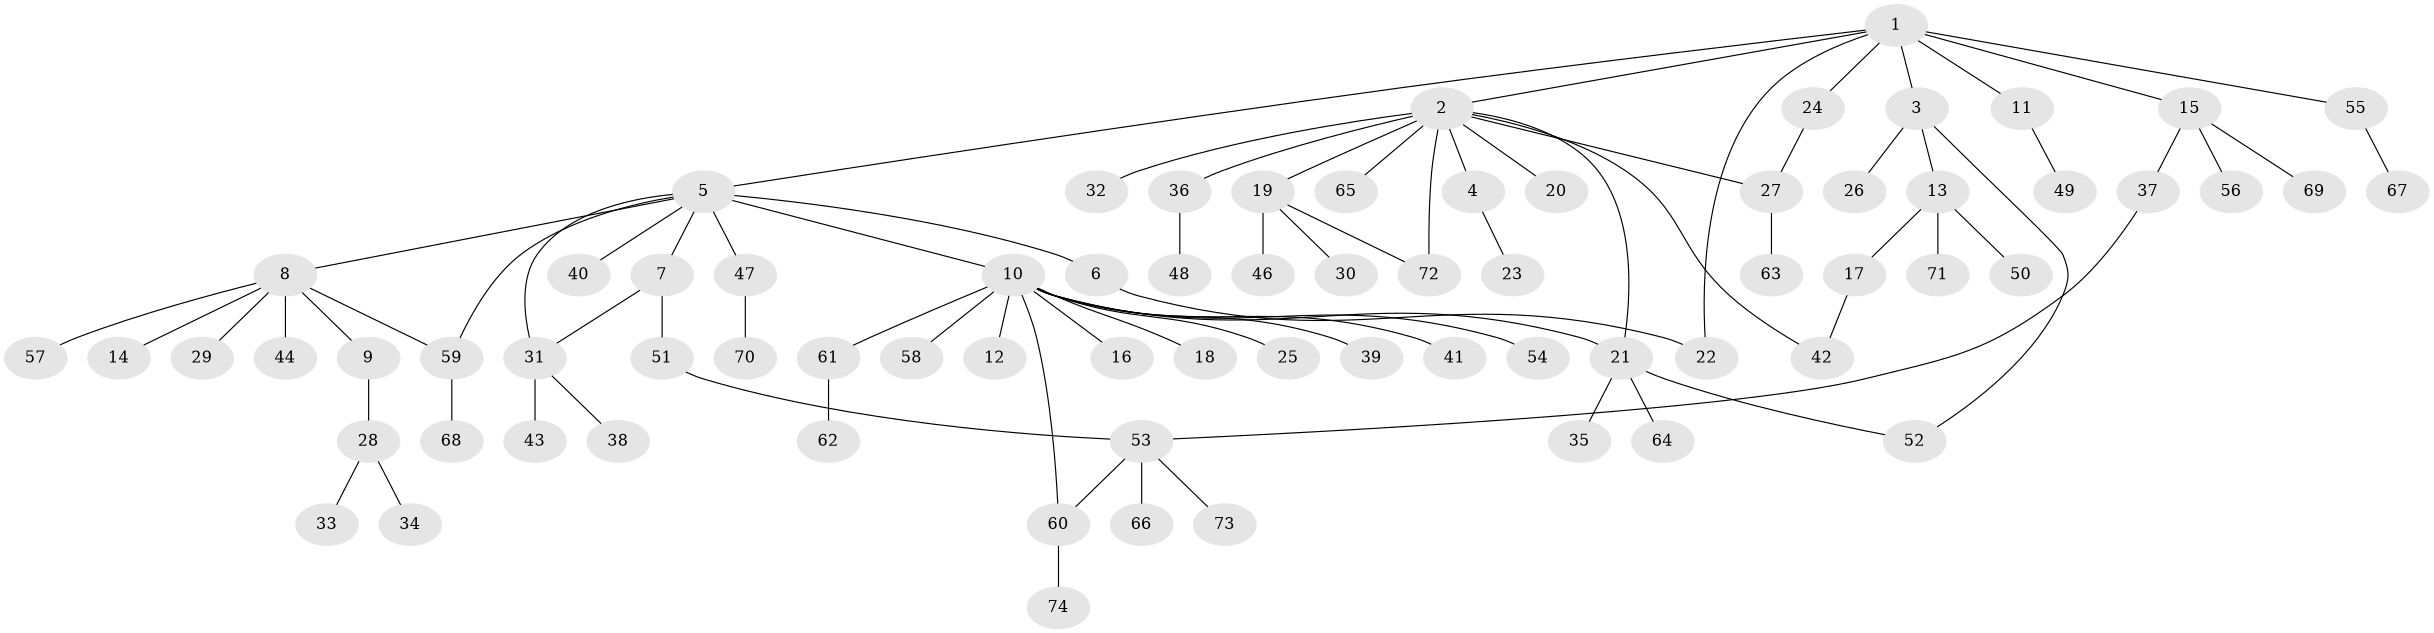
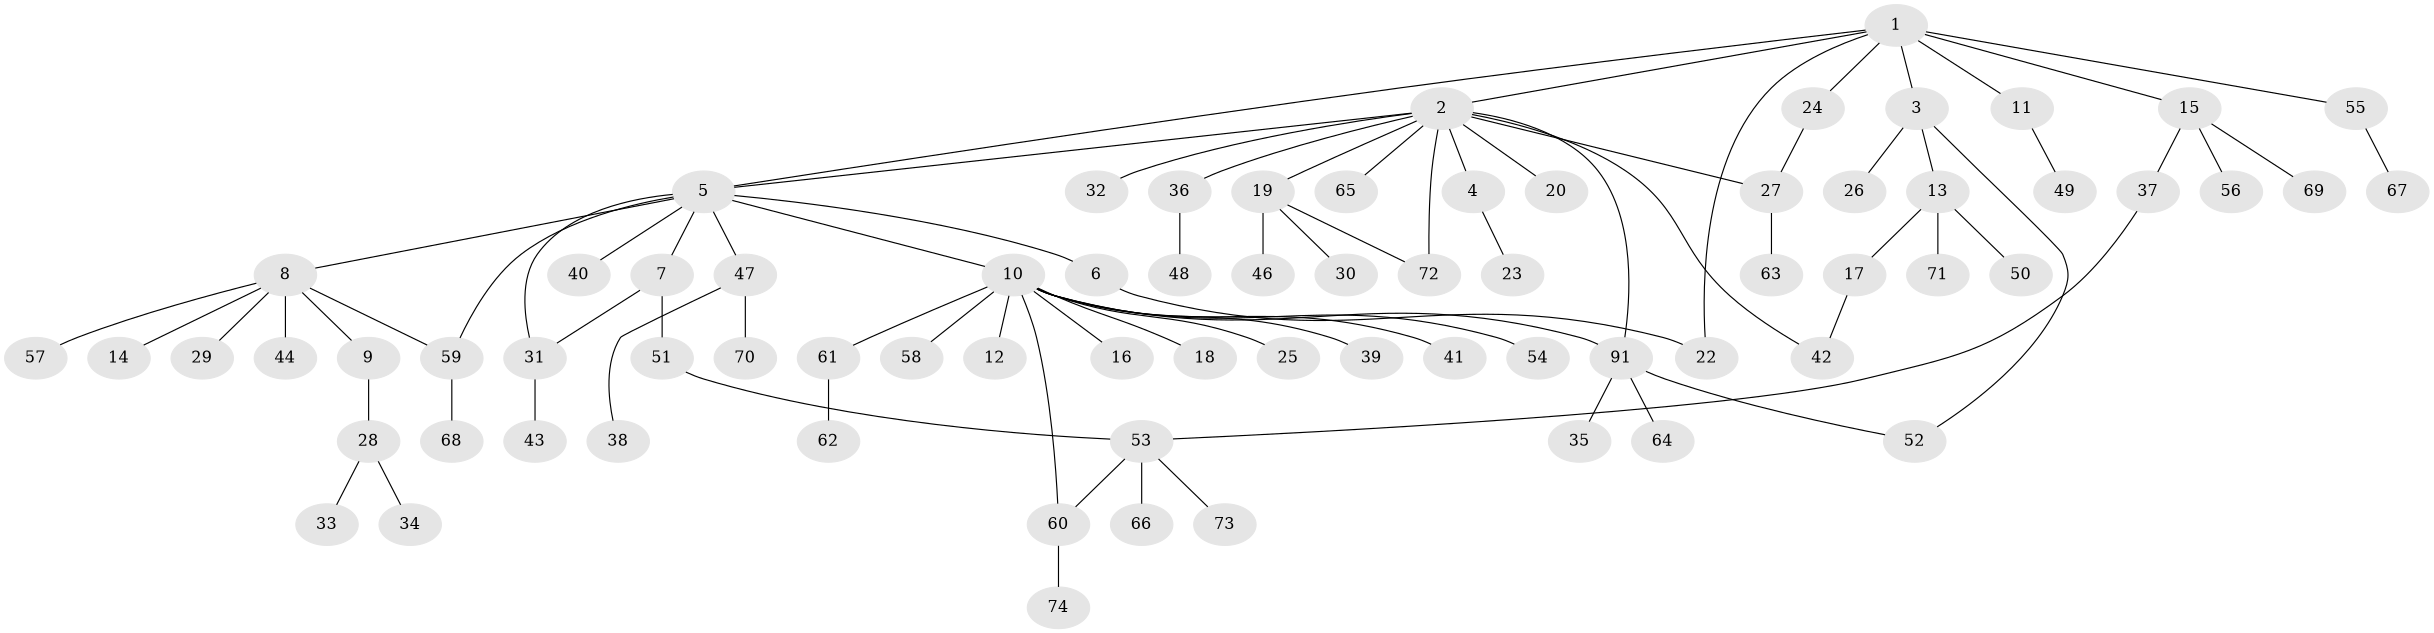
edge "2" -- "5": added
node "21": label "21" -> "91"
edge "31" -- "38": now "47" -- "38"
